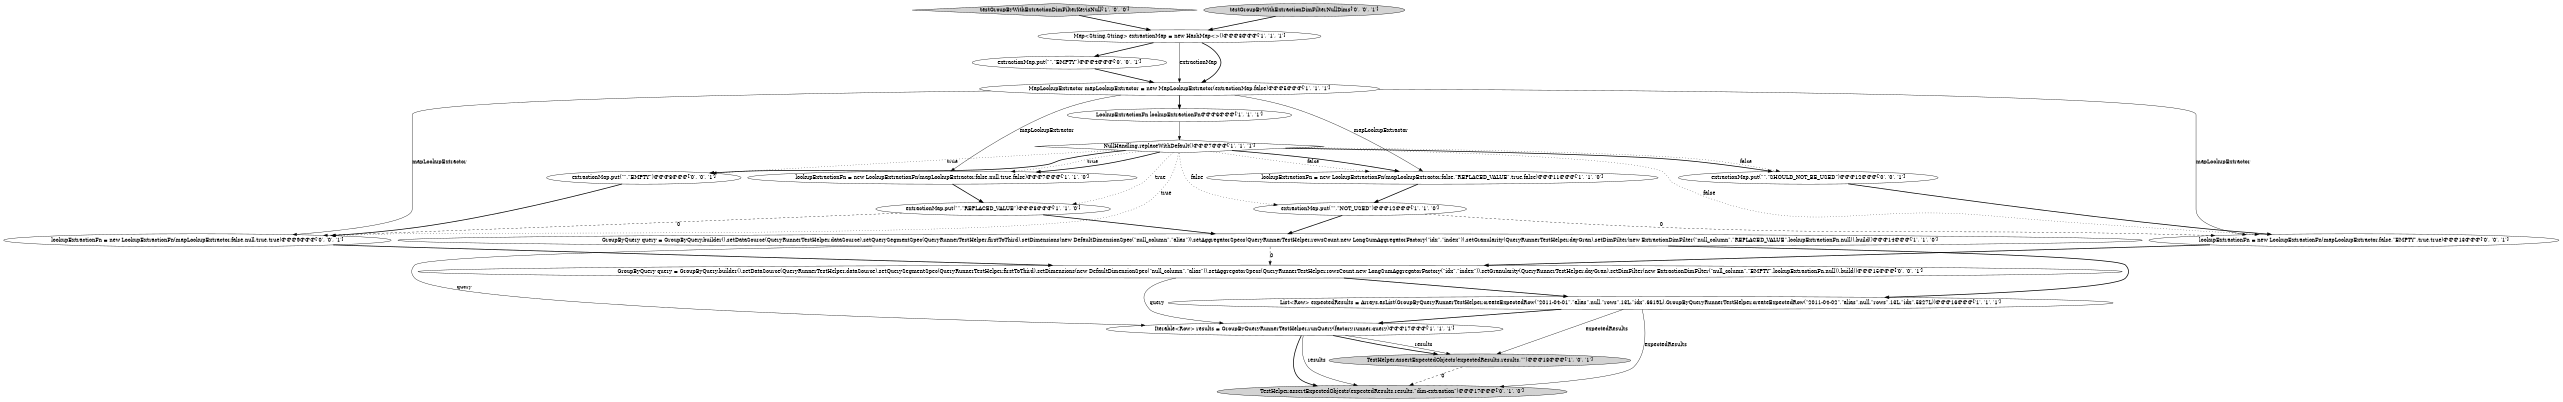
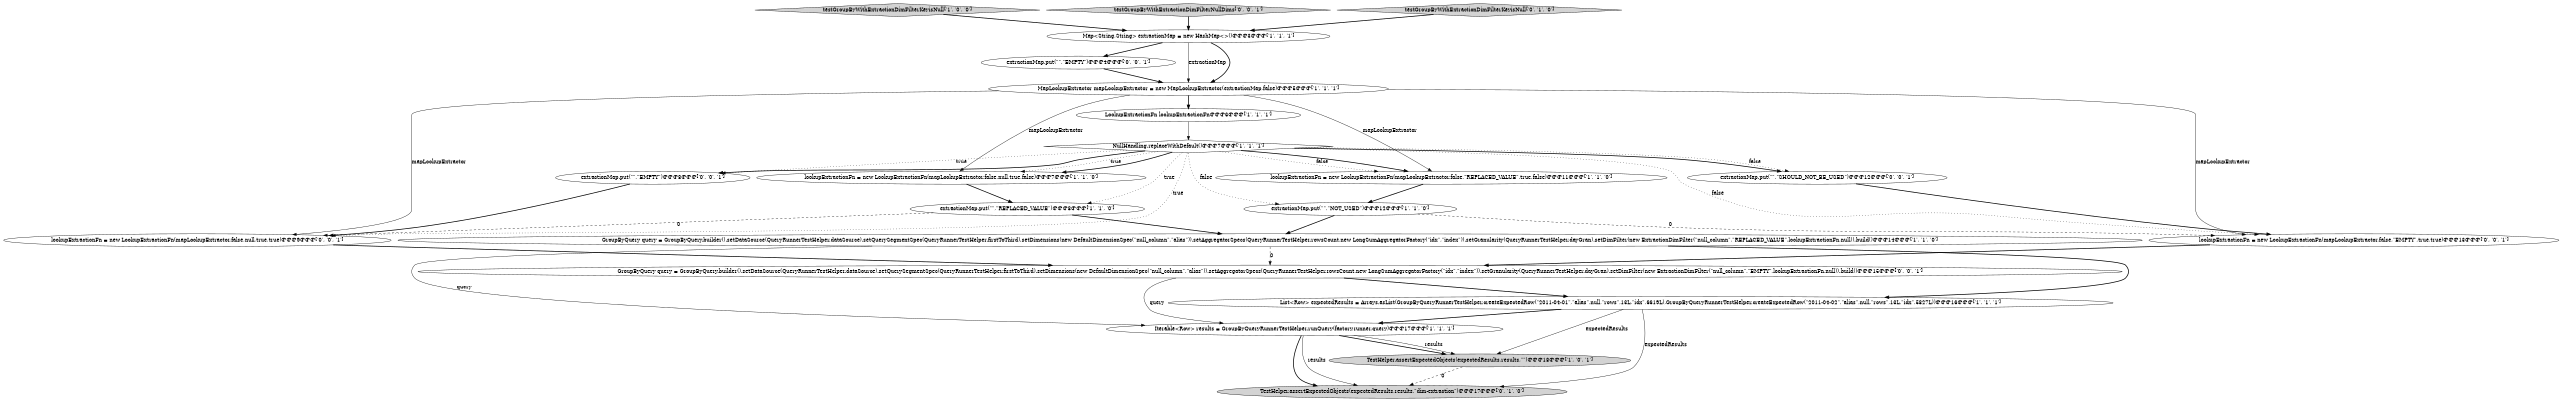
node "testGroupByWithExtractionDimFilterNullDims['0', '0', '1']": shape ellipse -> diamond
node "testGroupByWithExtractionDimFilterKeyisNull['0', '1', '0']": added
